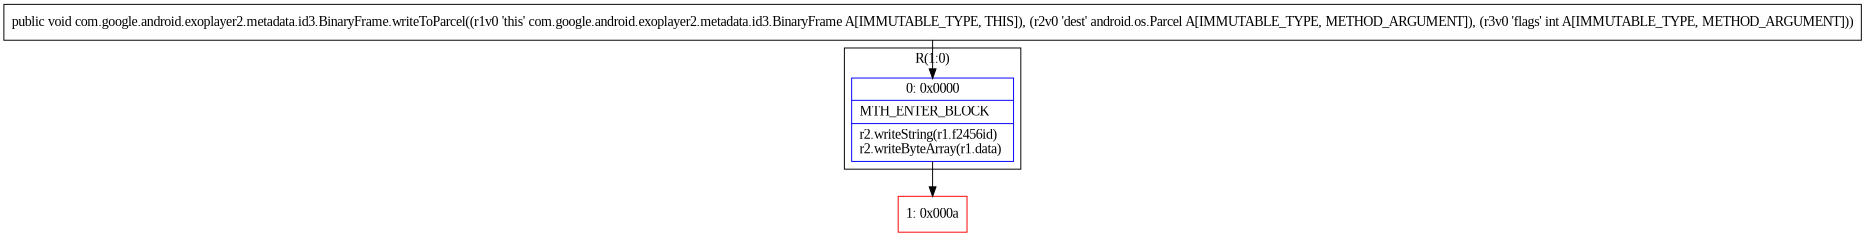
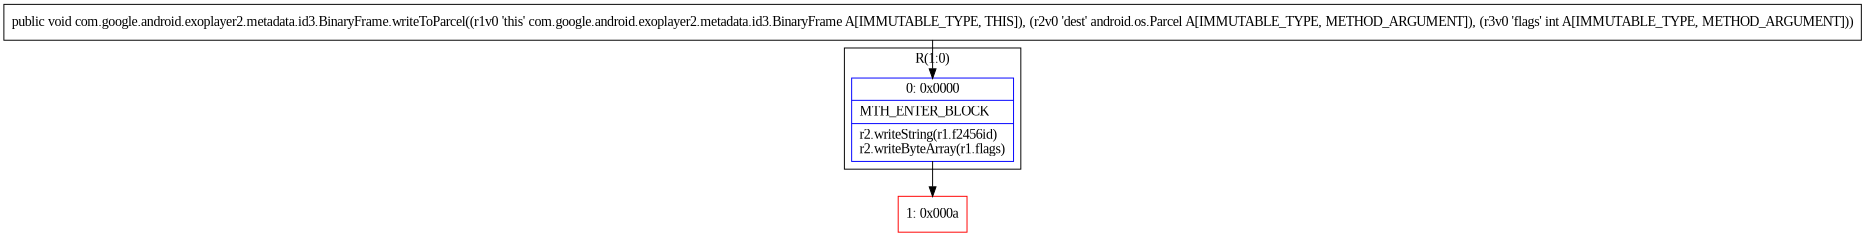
node "0: 0x0000": text "r2.writeByteArray(r1.data)" -> "r2.writeByteArray(r1.flags)"
